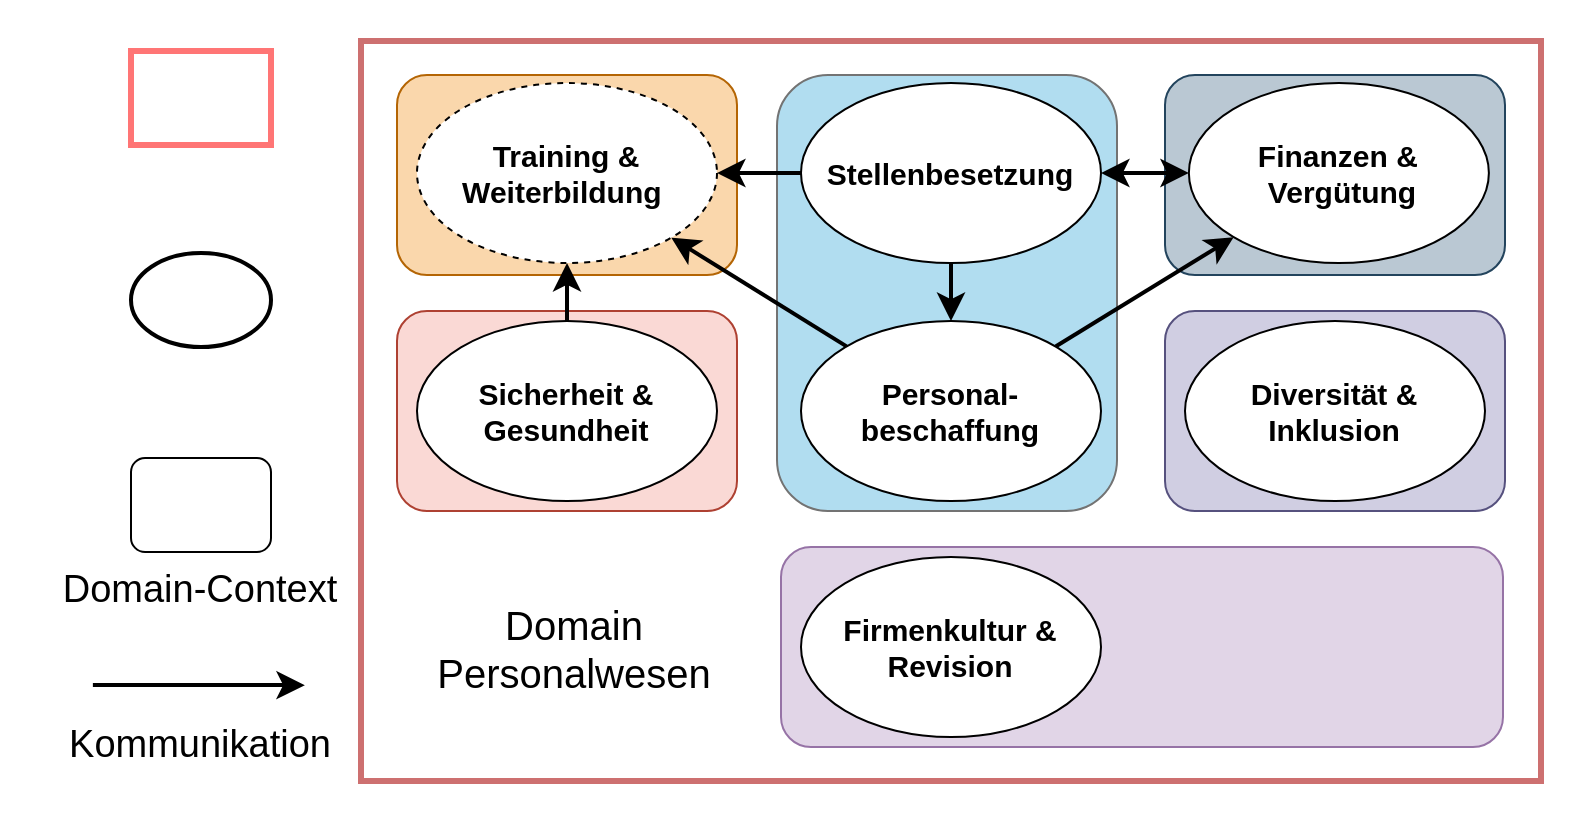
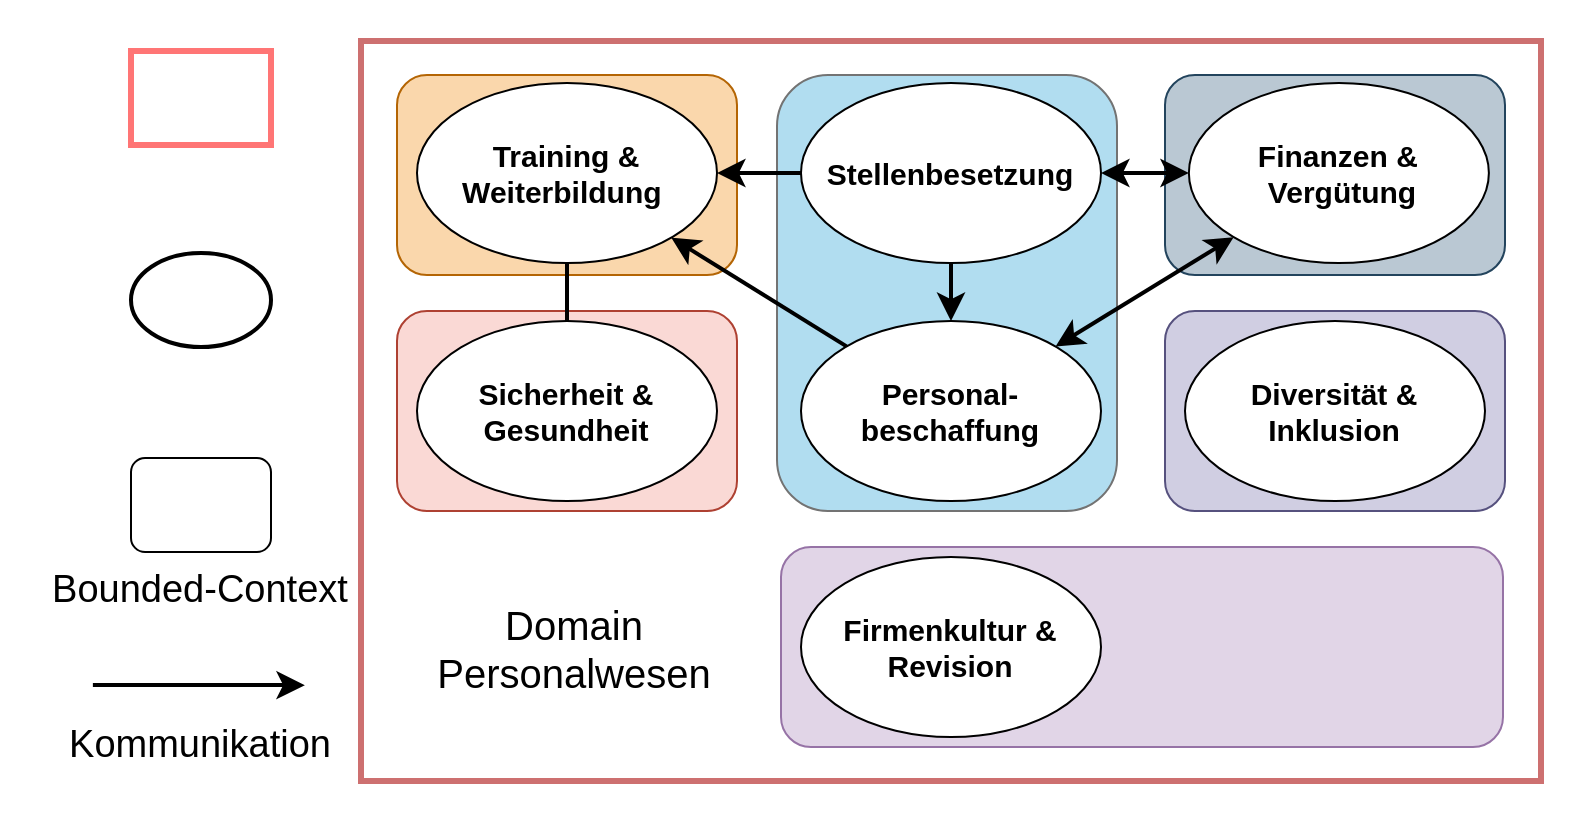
node "Training & Weiterbildung": style dashed -> solid
edge "Sicherheit & Gesundheit" -> "Training & Weiterbildung": arrowhead classic -> none
edge "Personal- beschaffung" -> "Finanzen & Vergütung": arrowhead none -> classic
node "Domain-Context": label "Domain-Context" -> "Bounded-Context"
